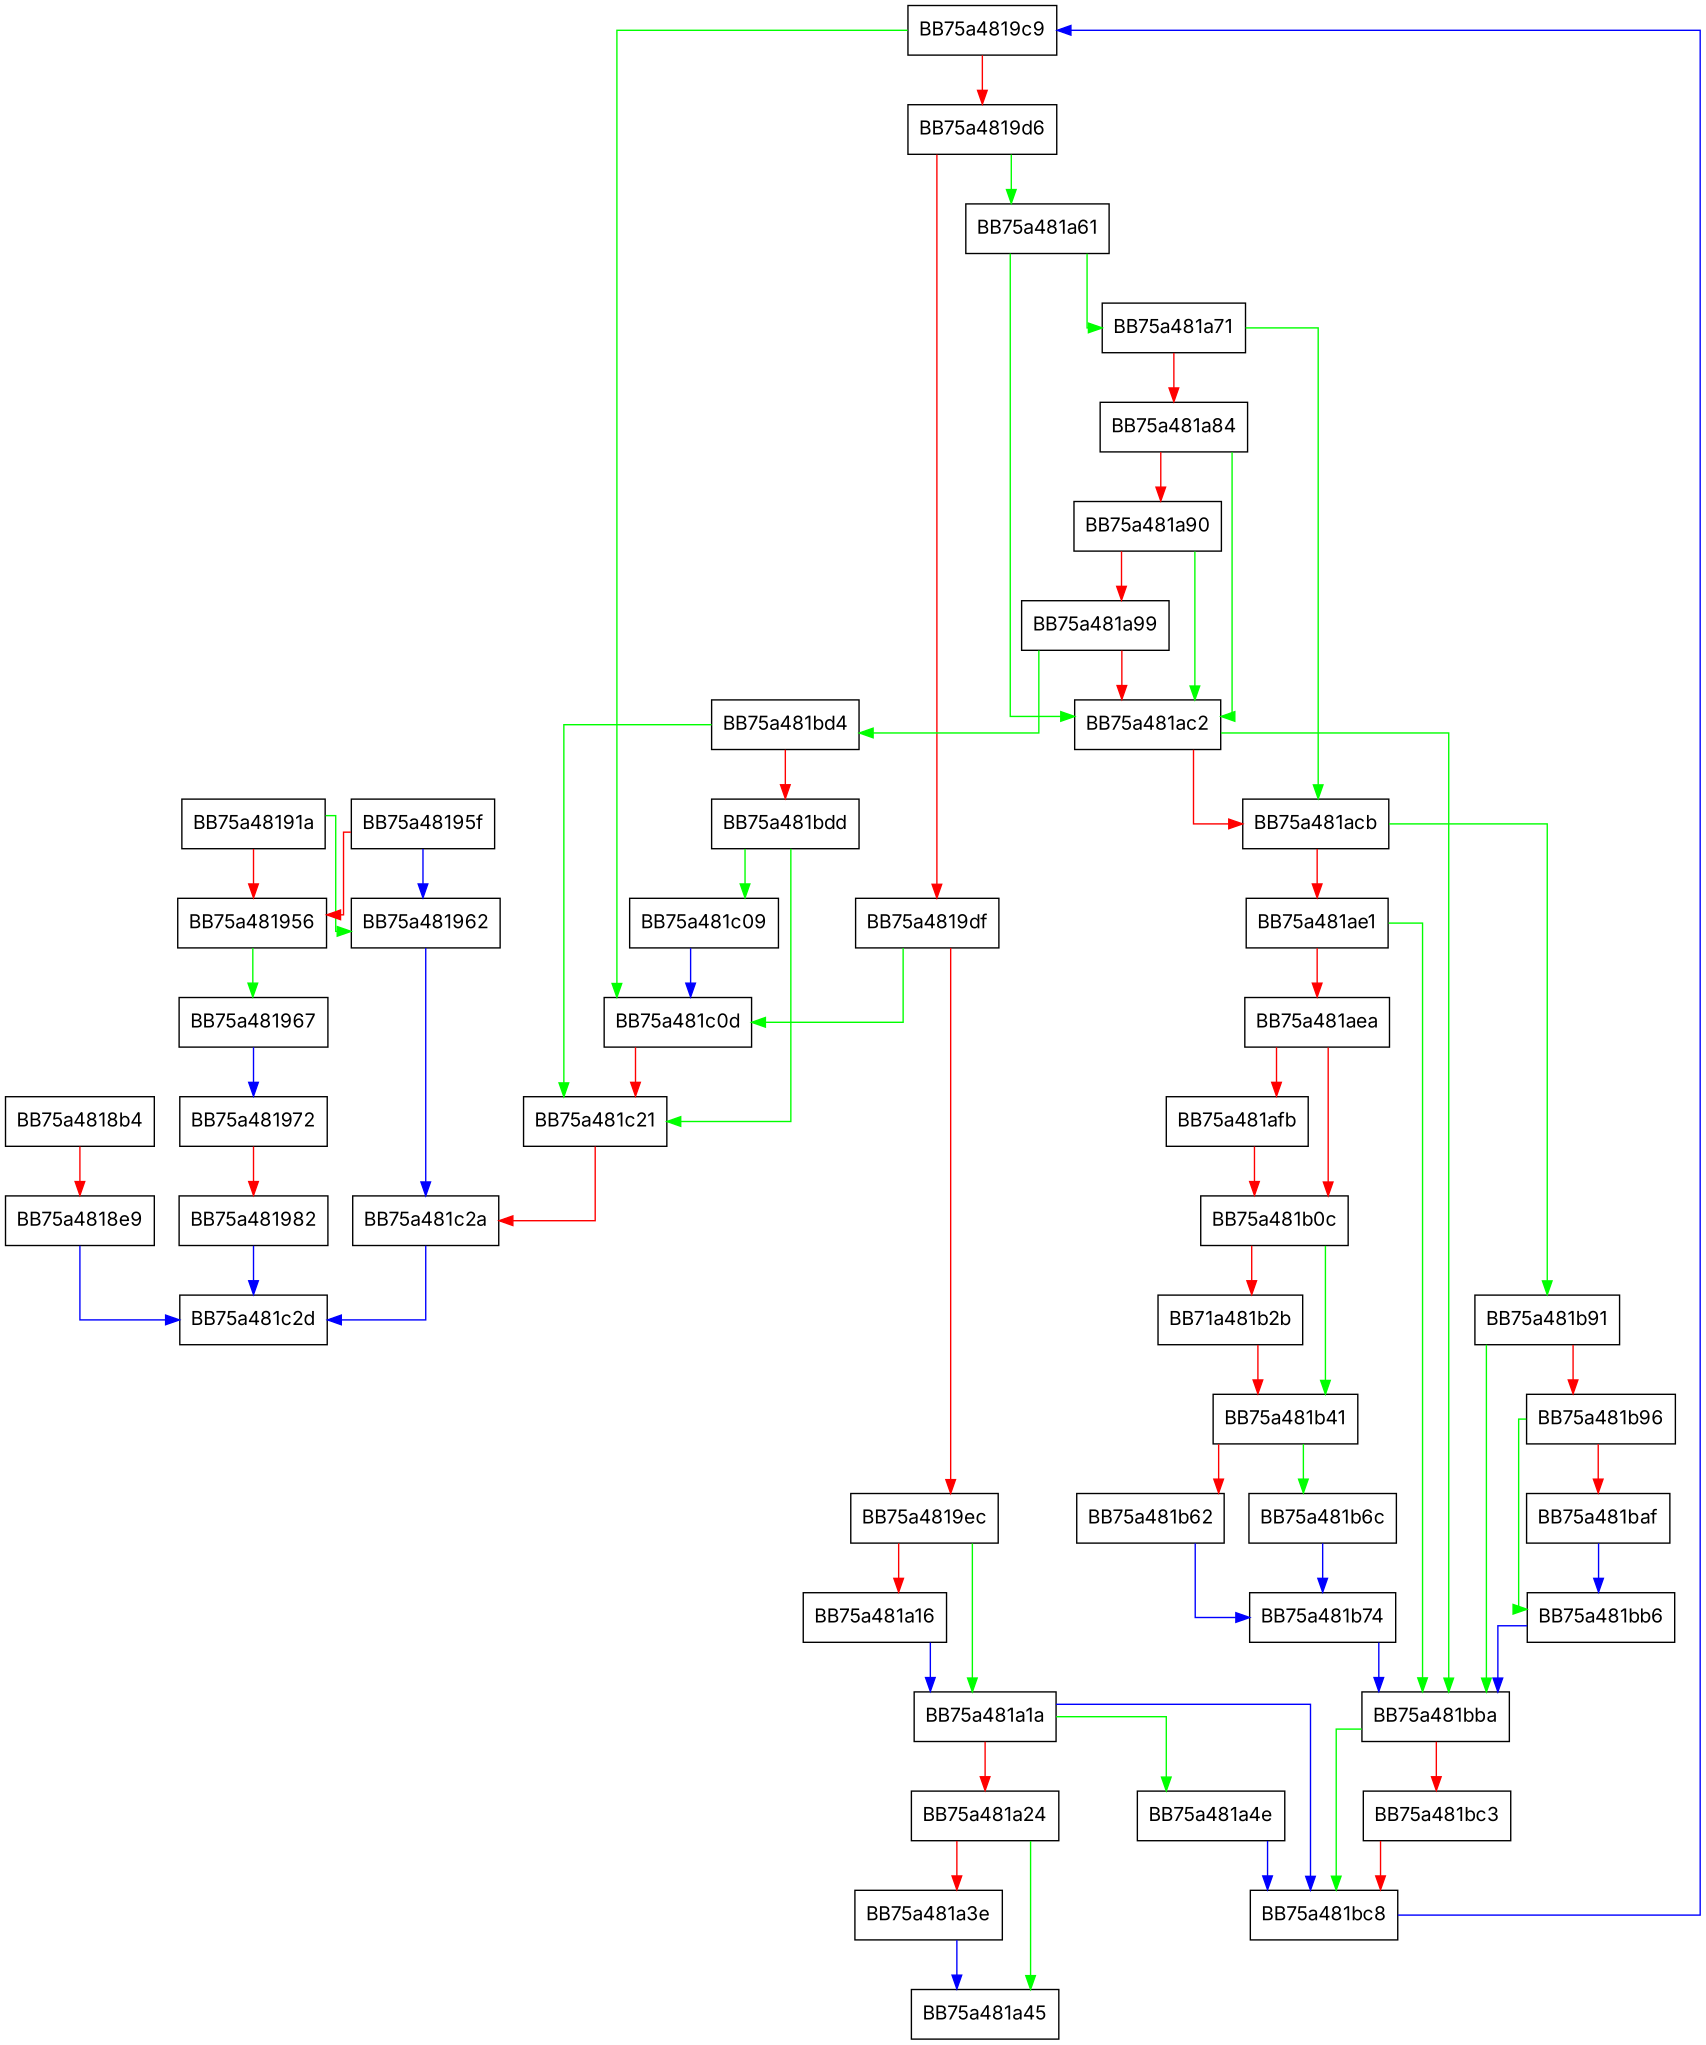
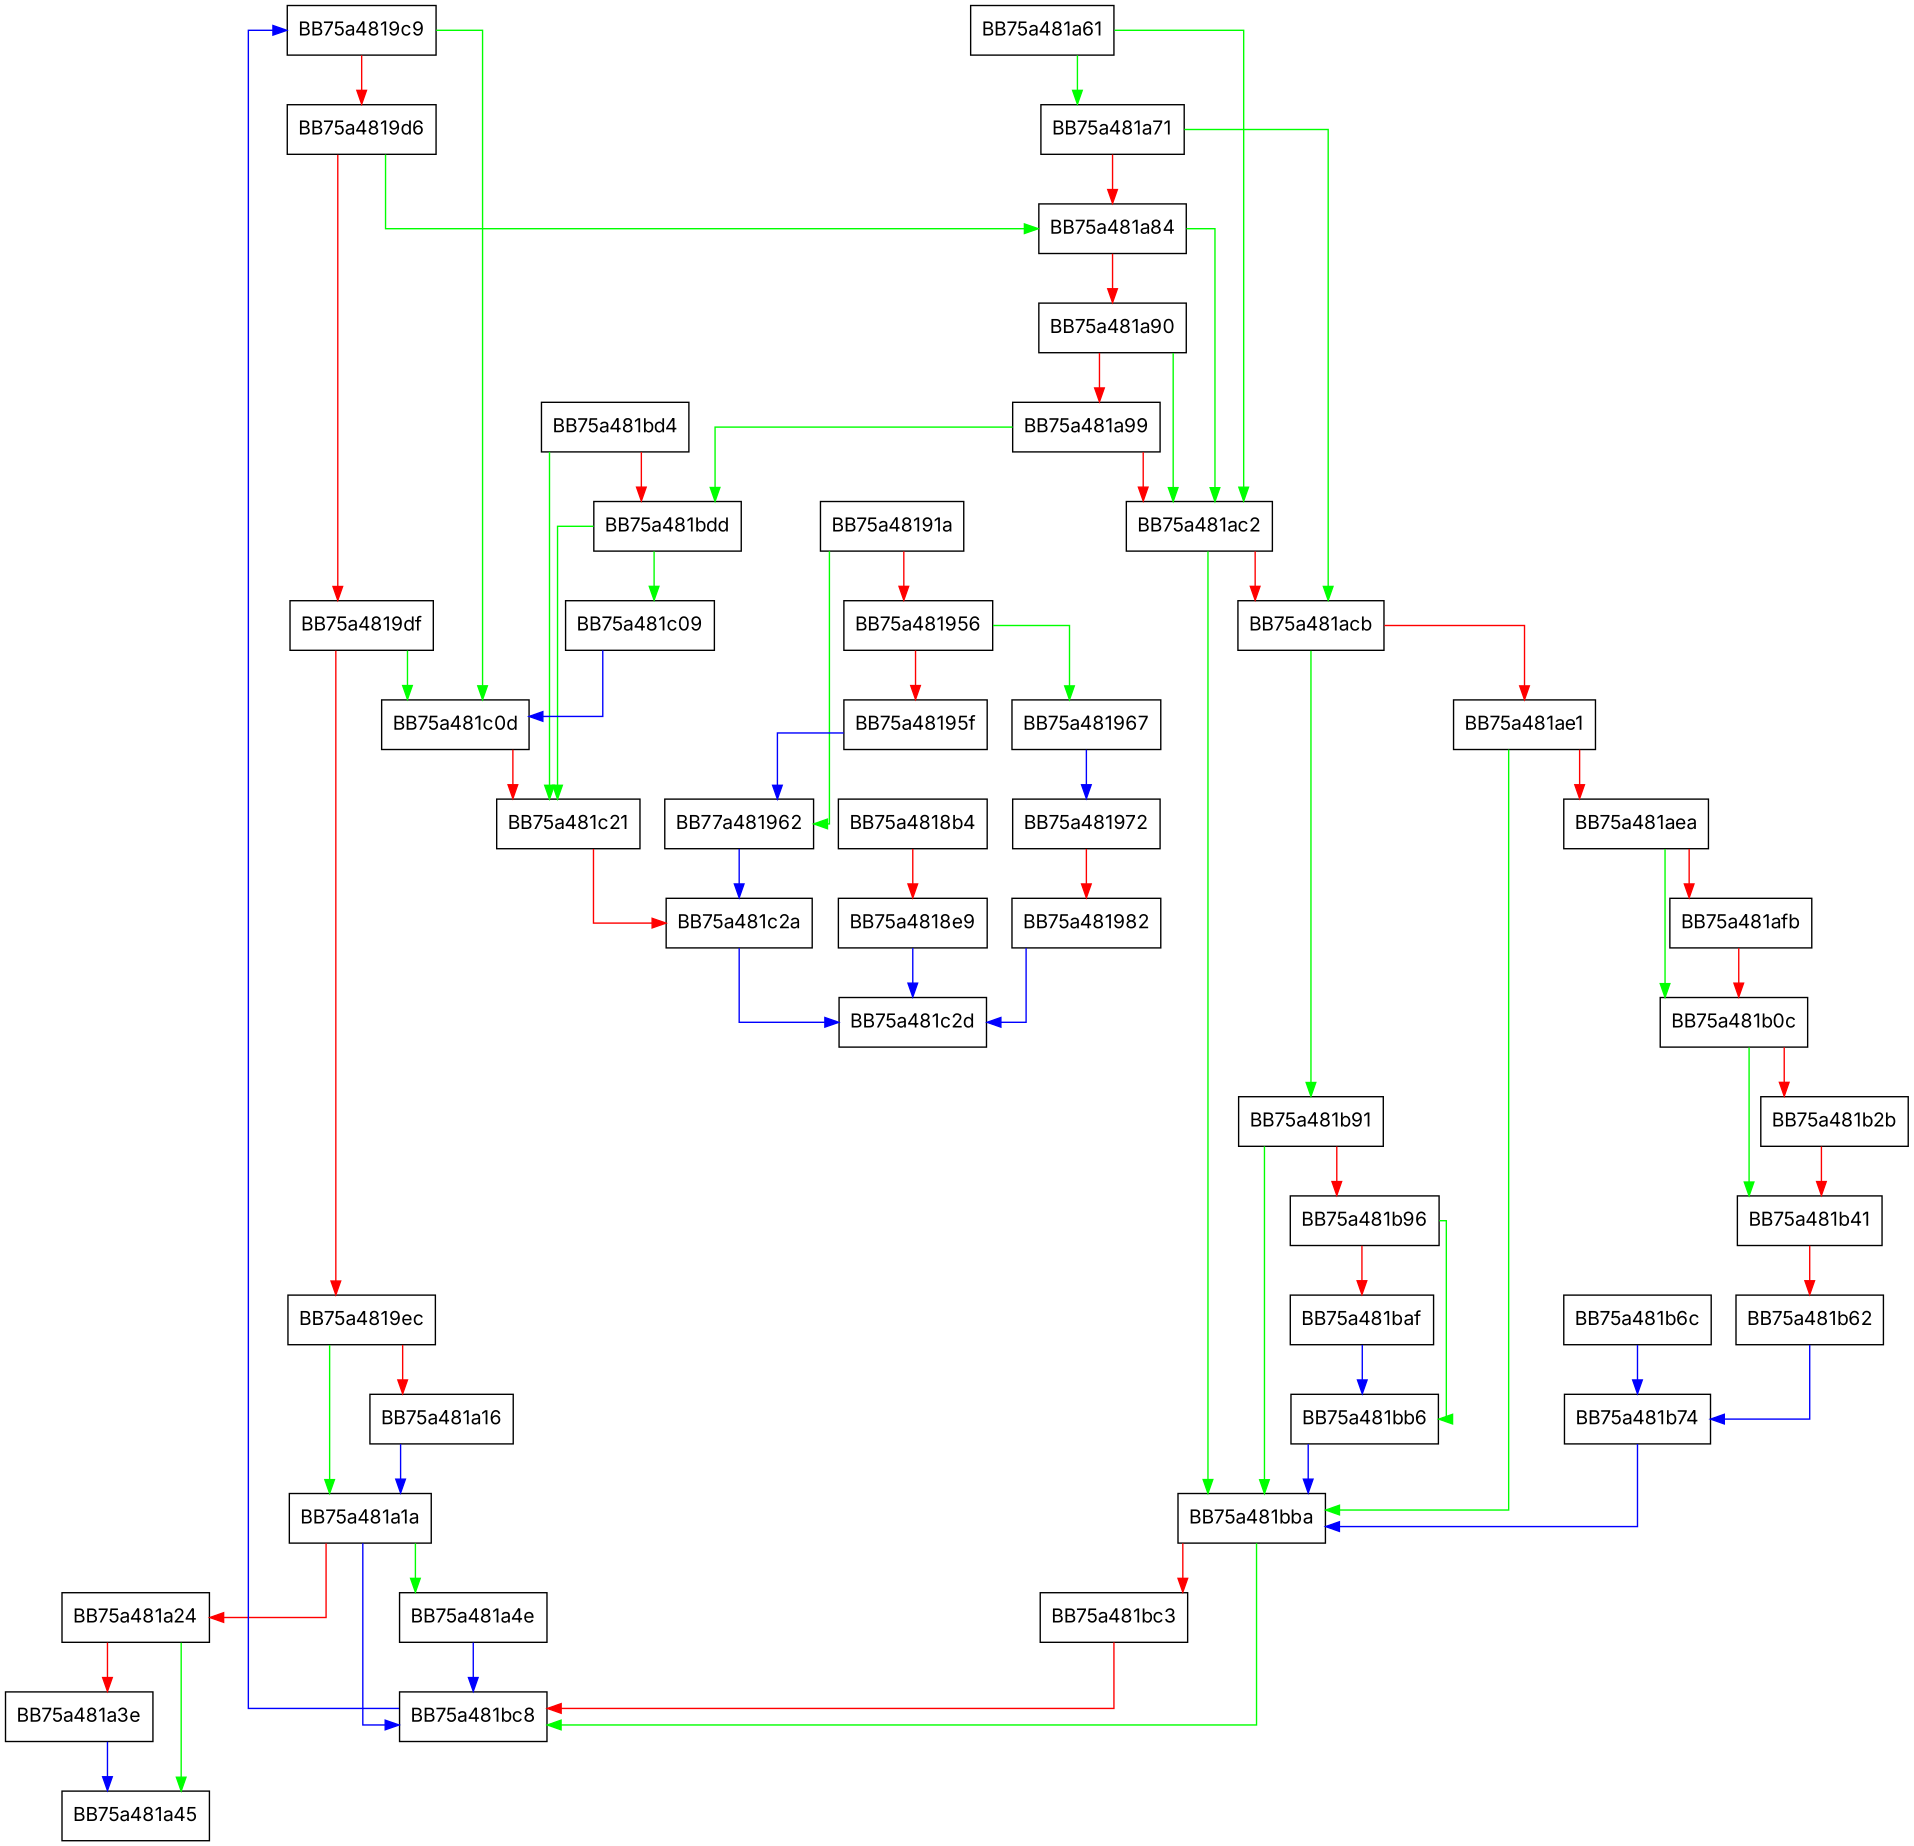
edge "BB75a4819d6" -> "BB75a481a61": now "BB75a4819d6" -> "BB75a481a84"
edge "BB75a481a99" -> "BB75a481bd4": now "BB75a481a99" -> "BB75a481bdd"
edge "BB75a48195f" -> "BB75a481956": reversed
node "BB75a481962": label "BB75a481962" -> "BB77a481962"
edge "BB75a481aea" -> "BB75a481b0c": color red -> green
node "BB71a481b2b": label "BB71a481b2b" -> "BB75a481b2b"
edge "BB75a481b41" -> "BB75a481b6c": removed
